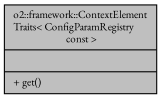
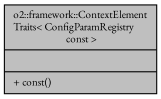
node "o2::framework::ContextElement": text "+ get()" -> "+ const()"
